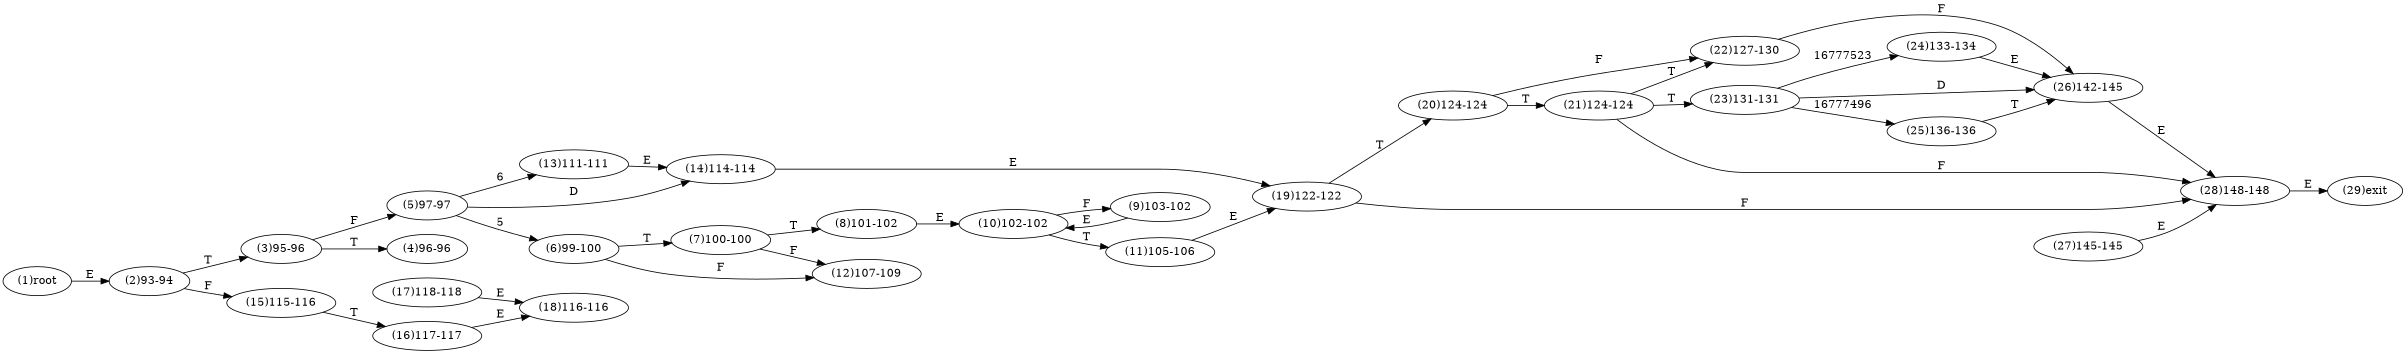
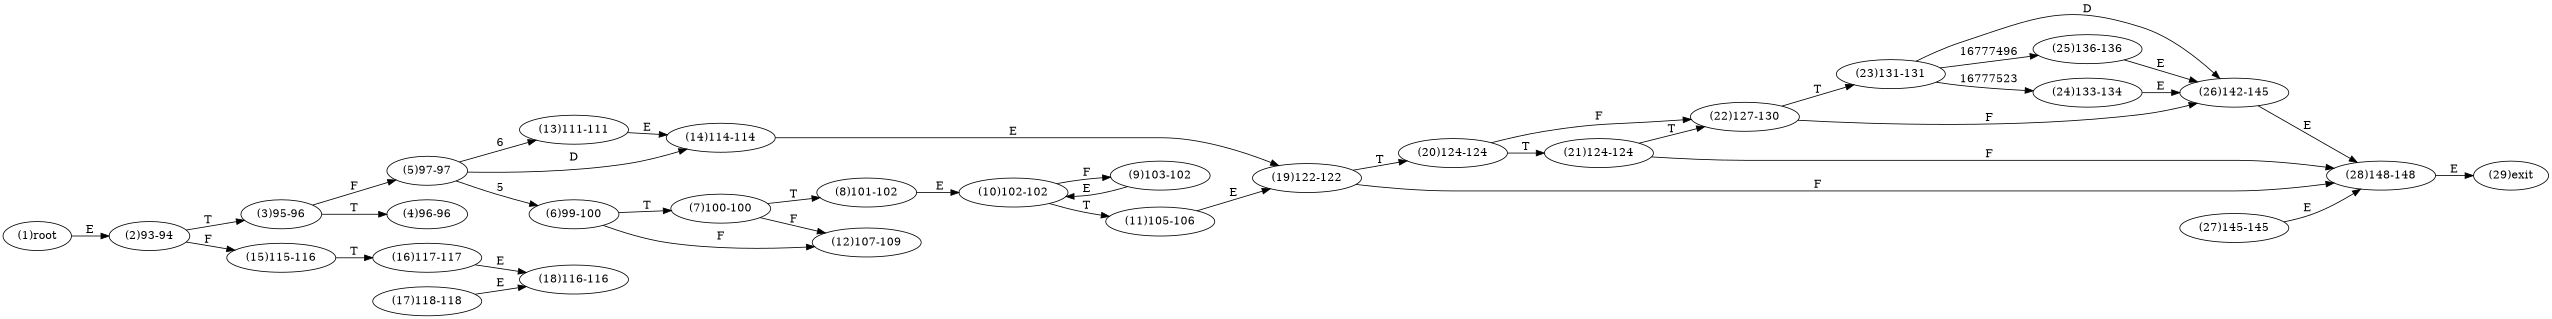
edge "(21)124-124" -> "(23)131-131": now "(22)127-130" -> "(23)131-131"
edge "(25)136-136" -> "(26)142-145": label "T" -> "E"
